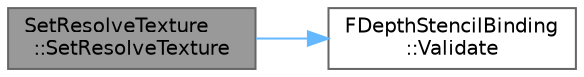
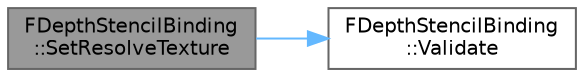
node "SetResolveTexture ::SetResolveTexture": label "SetResolveTexture ::SetResolveTexture" -> "FDepthStencilBinding ::SetResolveTexture"
